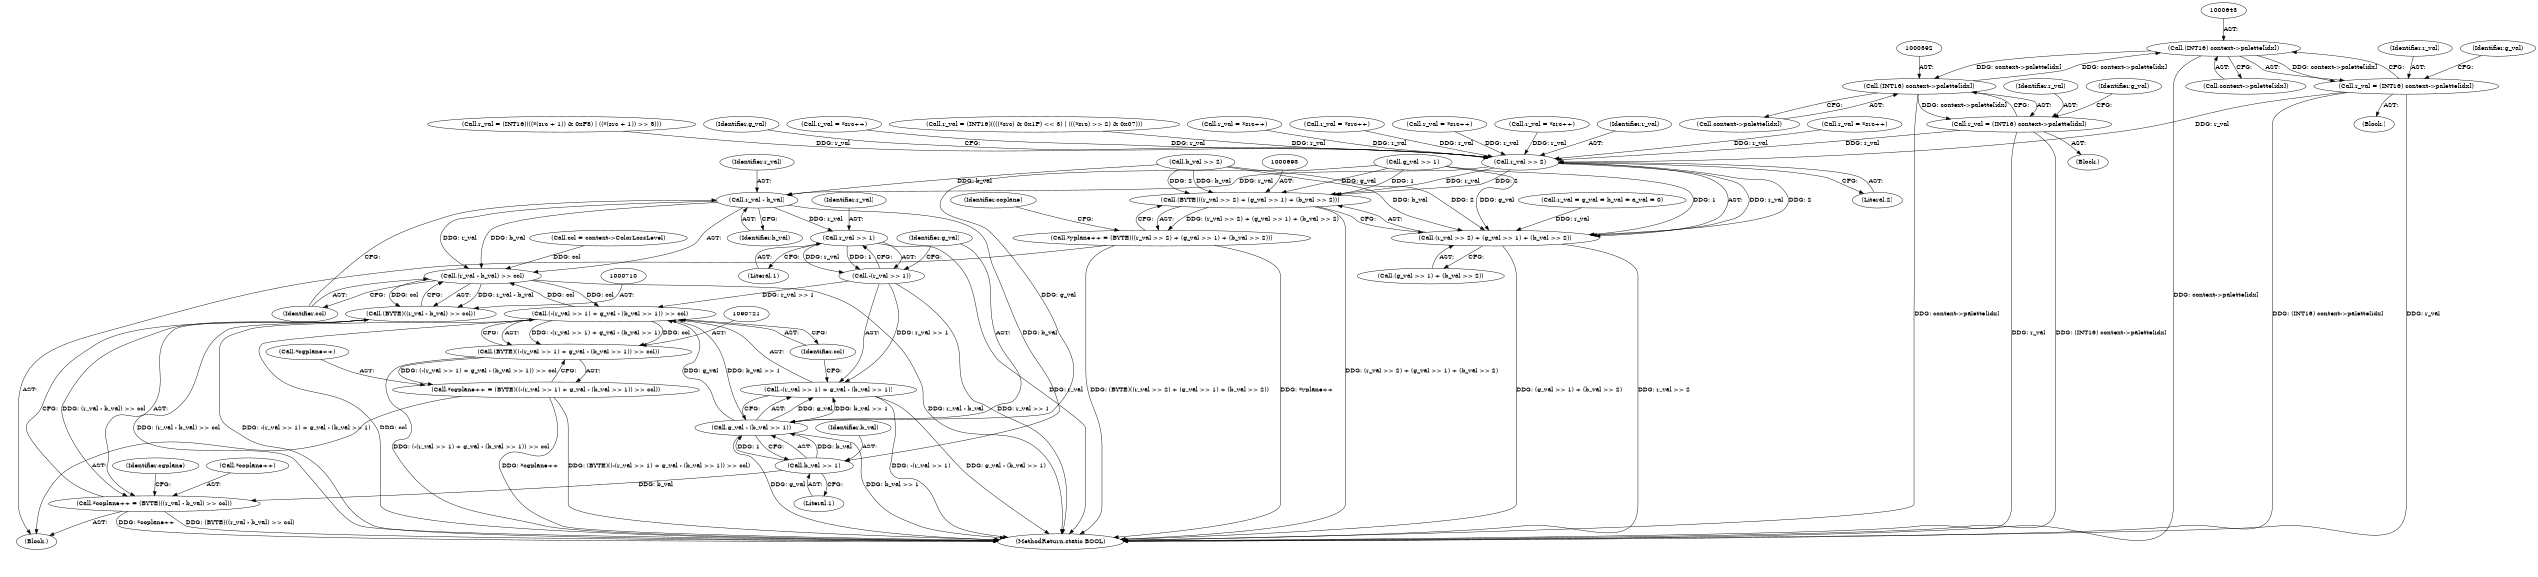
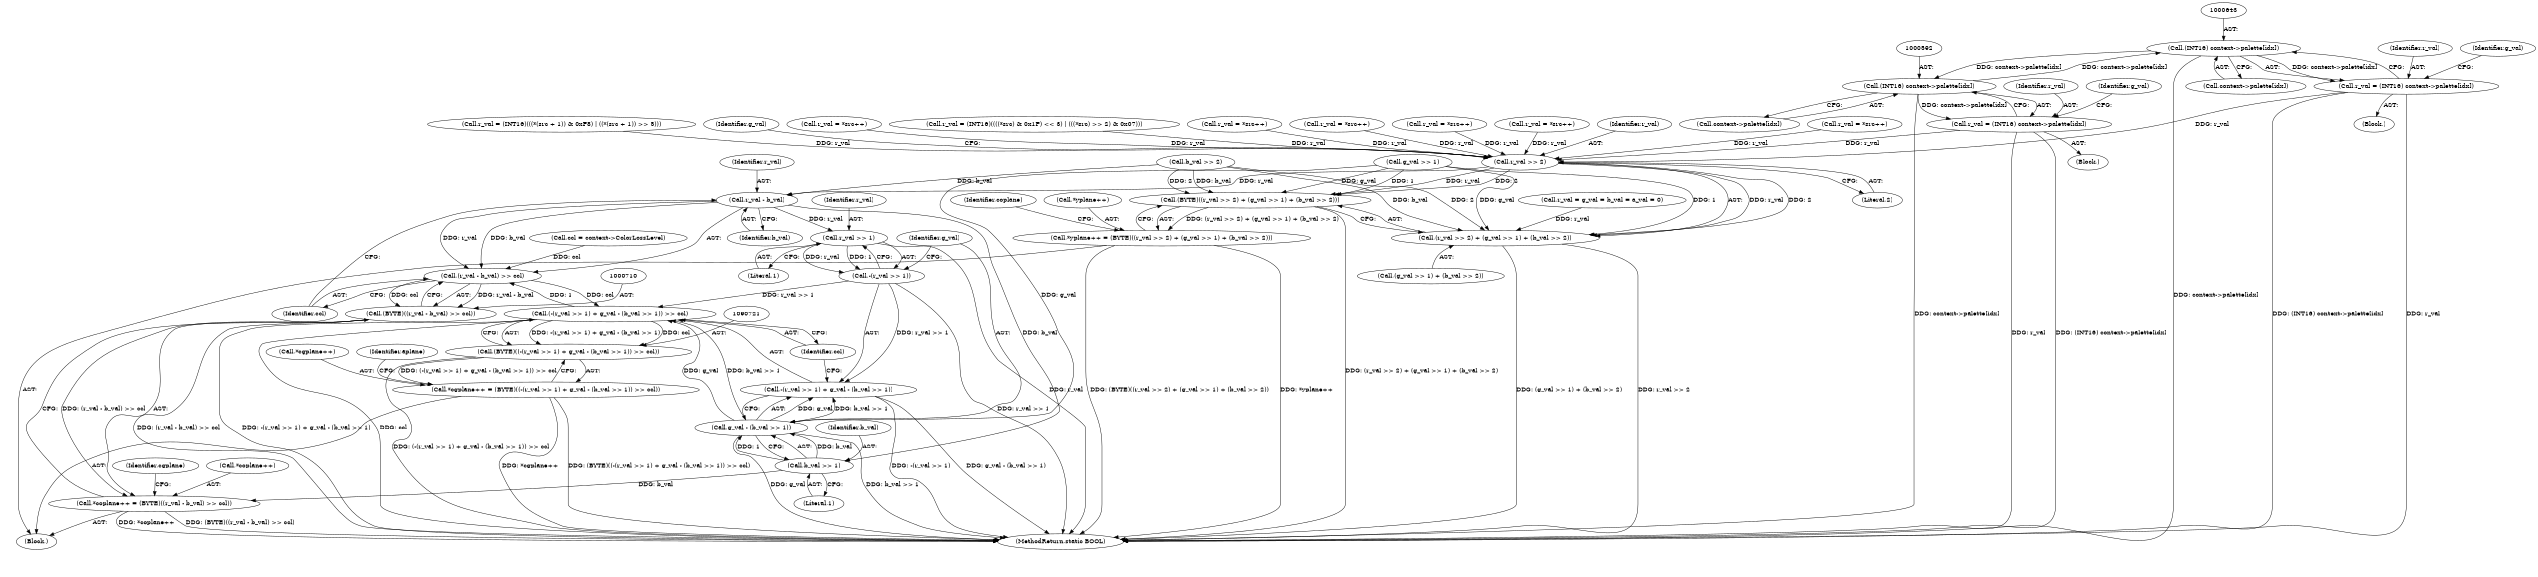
node "1000693": removed
node "(Call,*yplane++)": added
edge "(Call,(r_val >> 2) + (g_val >> 1) + (b_val >> 2))" -> "(Call,(g_val >> 1) + (b_val >> 2))": removed, label "CFG:"
edge "(Call,(-(r_val >> 1) + g_val - (b_val >> 1)) >> ccl)" -> "(Call,(r_val - b_val) >> ccl)": label "DDG: ccl" -> "DDG: 1"
edge "(Call,(r_val - b_val) >> ccl)" -> "(MethodReturn,static BOOL)": removed, label "DDG: r_val - b_val"
node "(Identifier,aplane)": added
